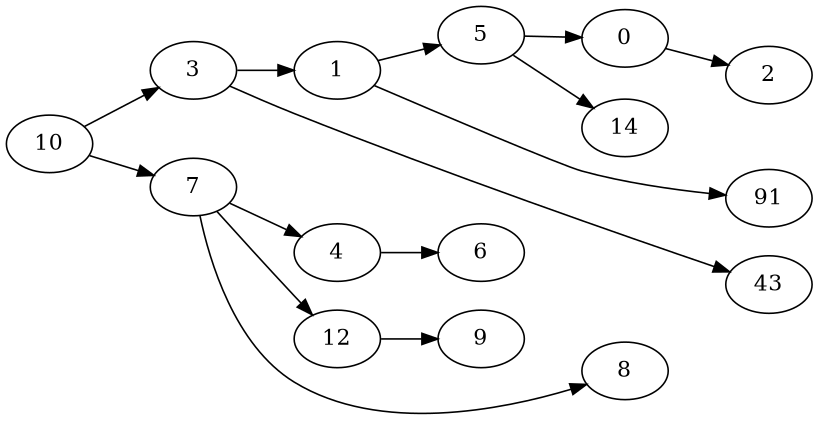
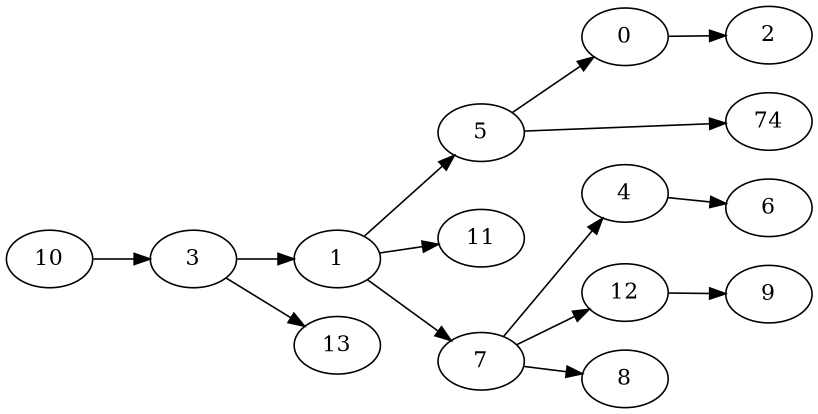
node "14": label "14" -> "74"
edge "10" -> "7": now "1" -> "7"
node "91": label "91" -> "11"
node "43": label "43" -> "13"
